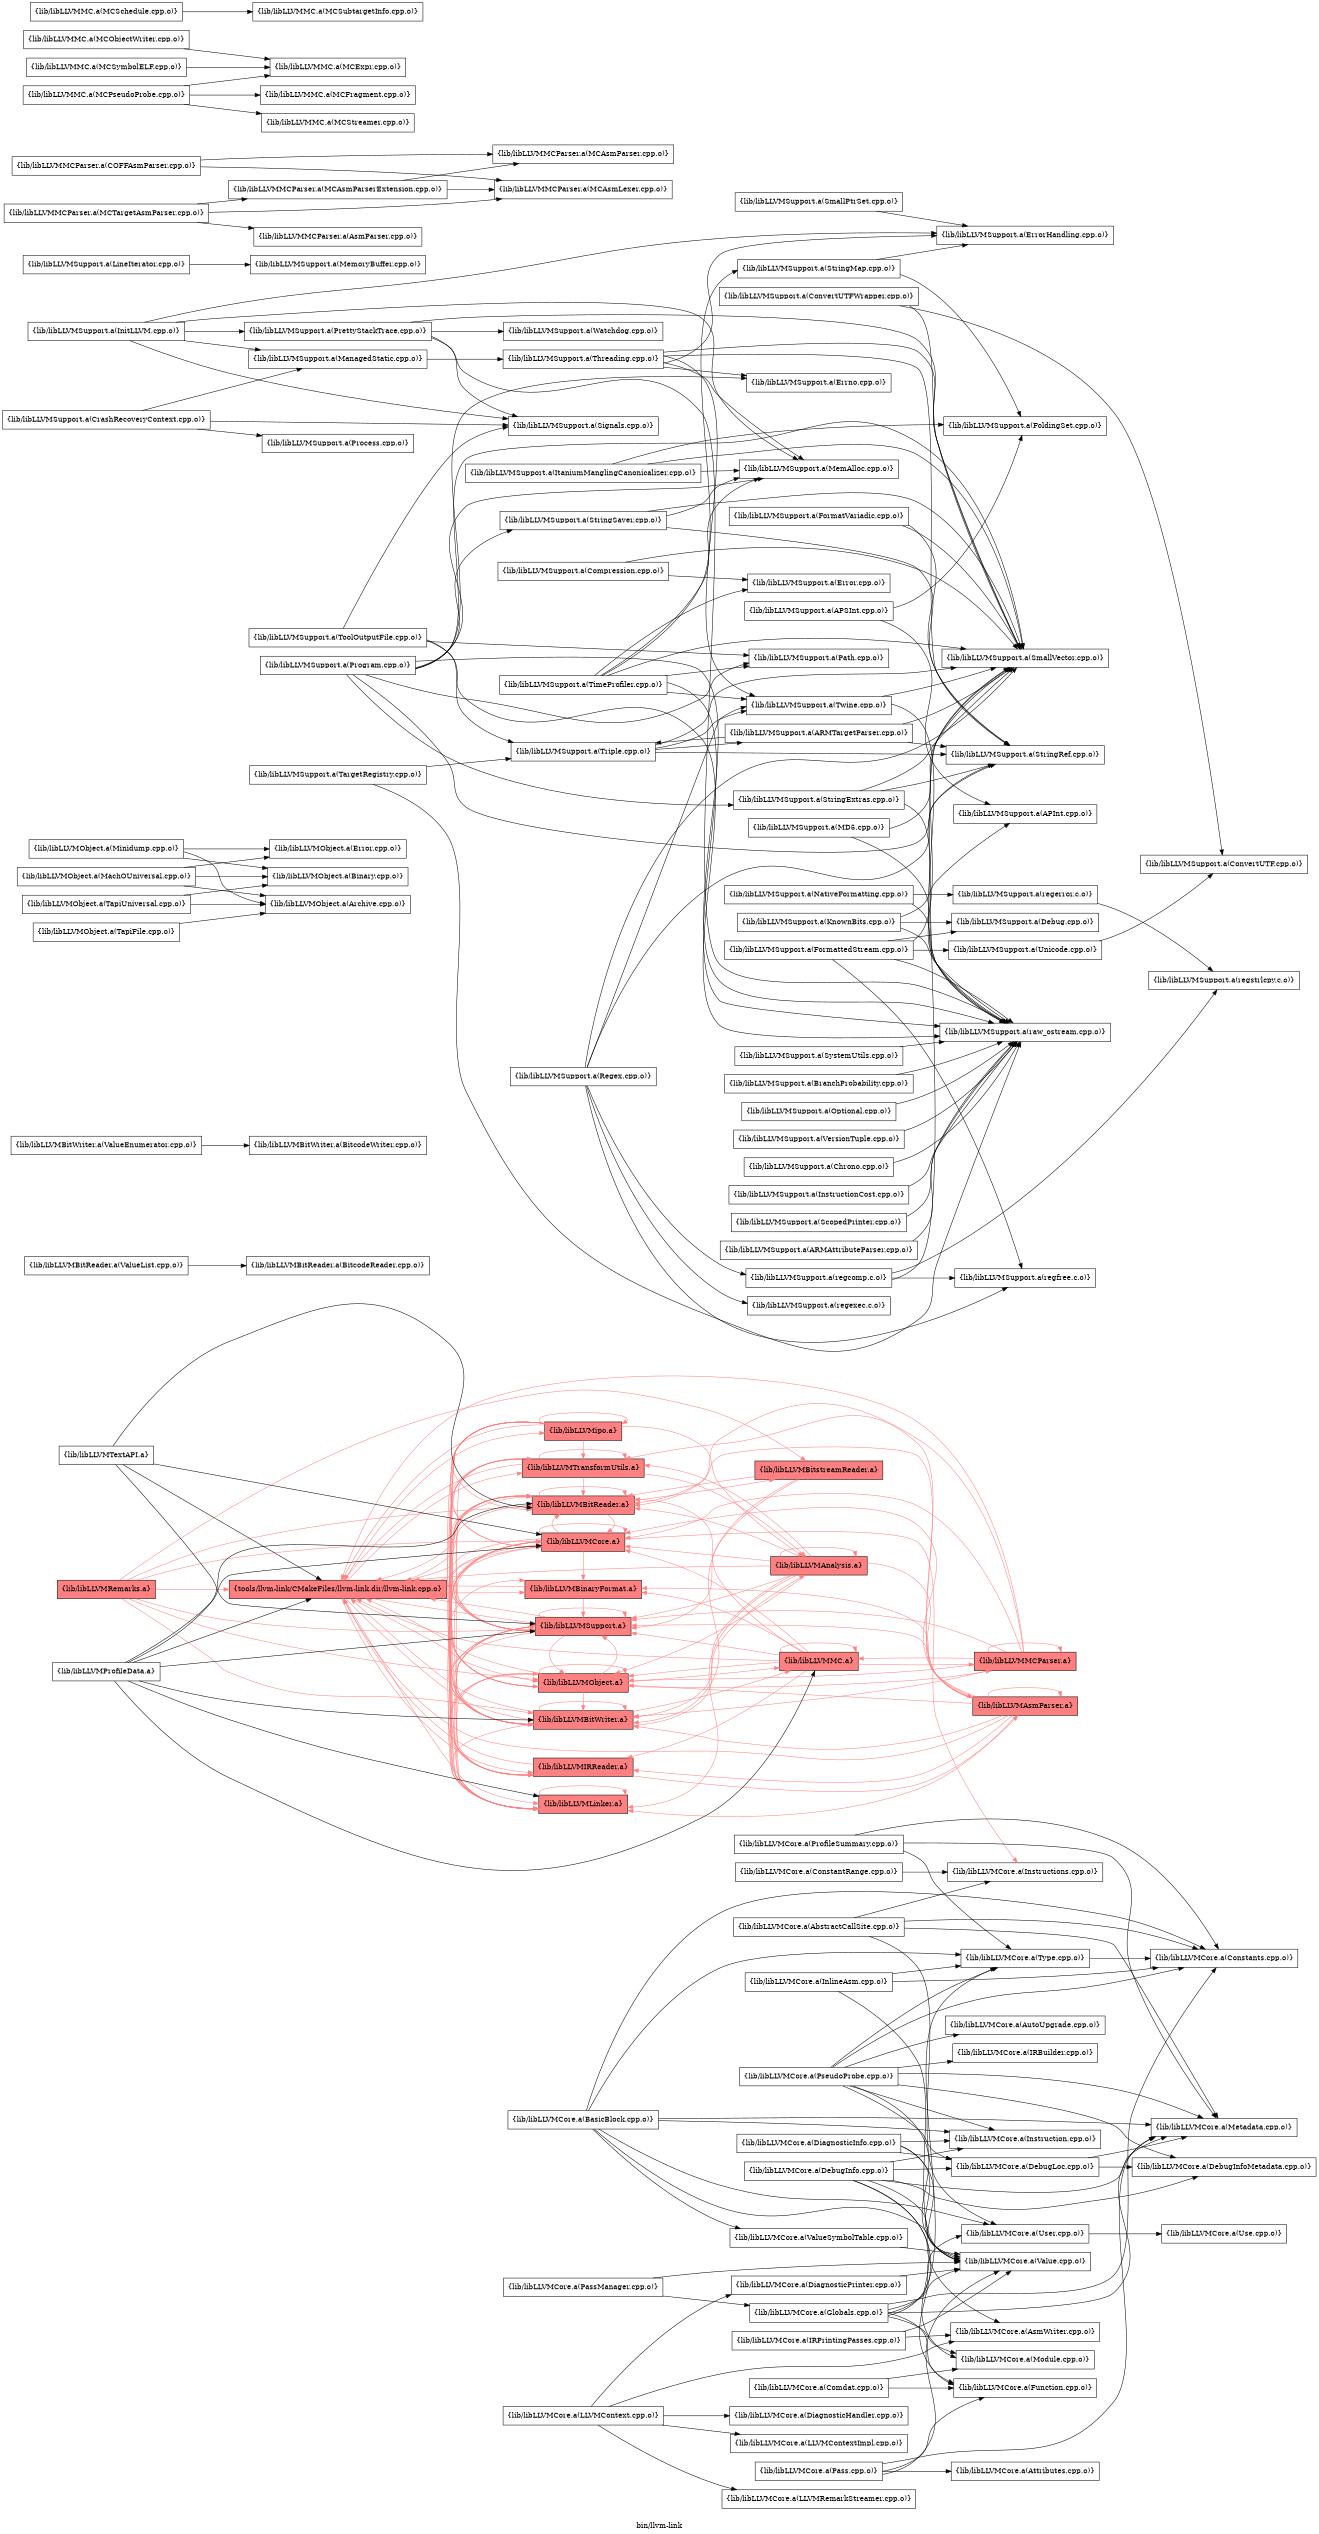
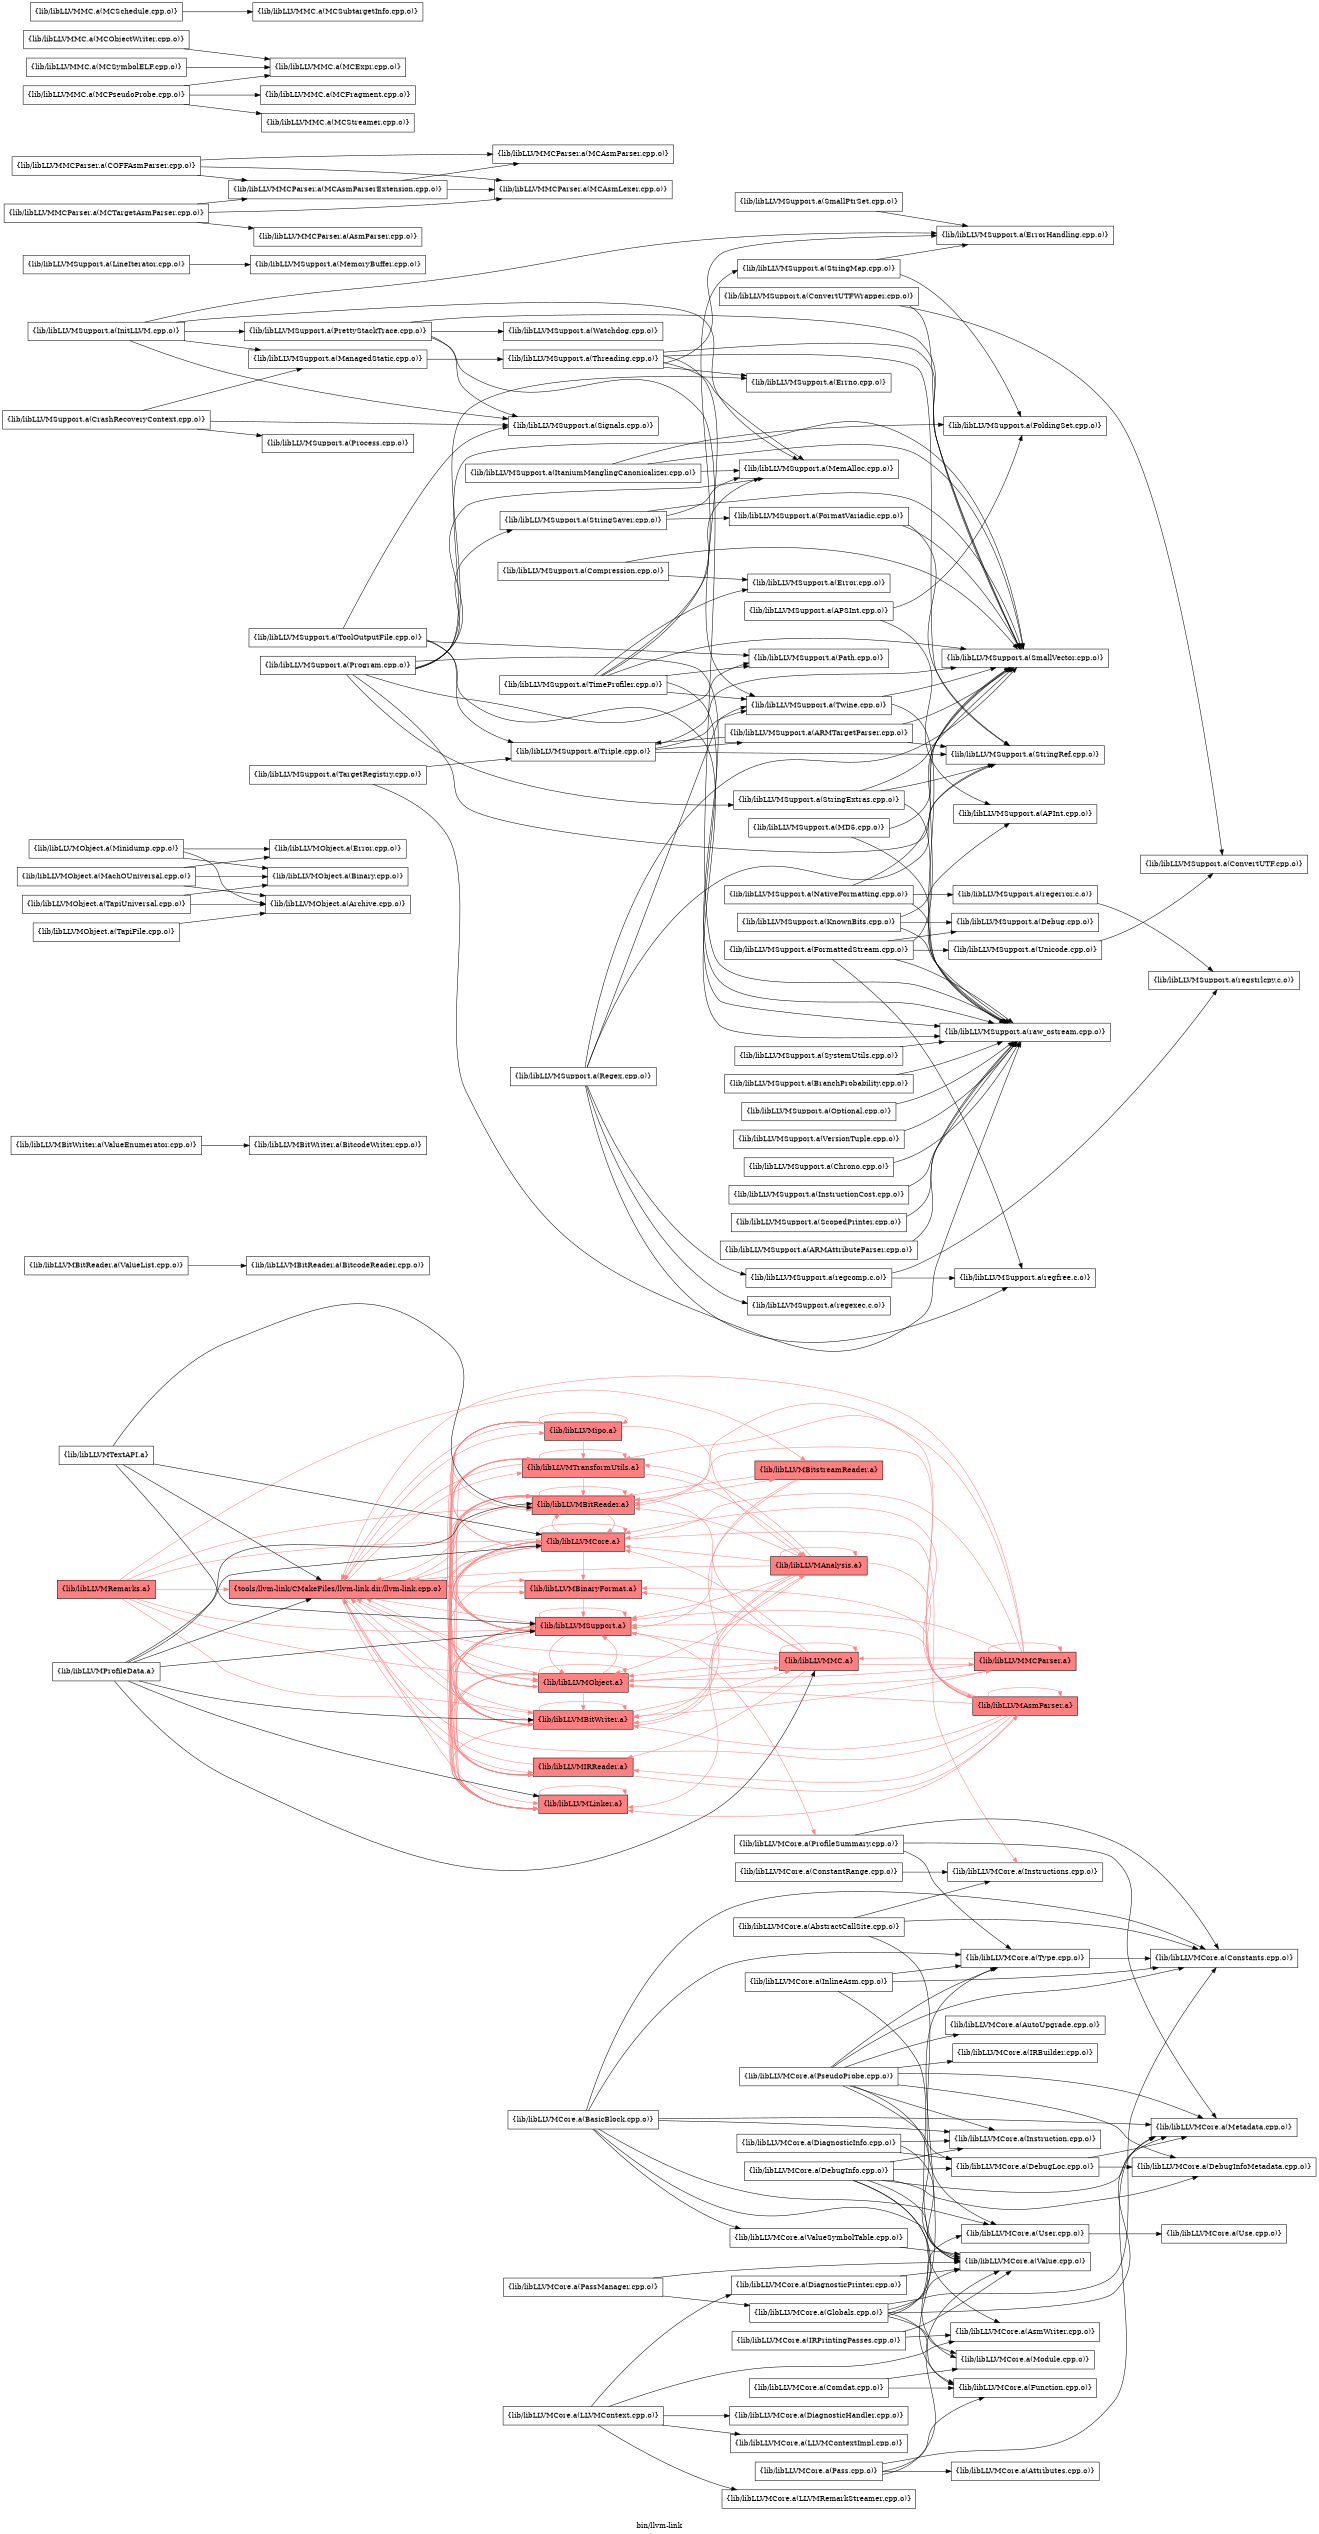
edge "{lib/libLLVMMCParser.a(COFFAsmParser.cpp.o)}" -> "{lib/libLLVMMCParser.a(MCAsmParserExtension.cpp.o)}": added
edge "{lib/libLLVMSupport.a(StringSaver.cpp.o)}" -> "{lib/libLLVMSupport.a(StringRef.cpp.o)}": now "{lib/libLLVMSupport.a(StringSaver.cpp.o)}" -> "{lib/libLLVMSupport.a(FormatVariadic.cpp.o)}"
edge "{lib/libLLVMSupport.a(regcomp.c.o)}" -> "{lib/libLLVMSupport.a(SmallVector.cpp.o)}": now "{lib/libLLVMSupport.a(NativeFormatting.cpp.o)}" -> "{lib/libLLVMSupport.a(SmallVector.cpp.o)}"
edge "{lib/libLLVMSupport.a}" -> "{tools/llvm-link/CMakeFiles/llvm-link.dir/llvm-link.cpp.o}": now "{lib/libLLVMSupport.a}" -> "{lib/libLLVMCore.a(ProfileSummary.cpp.o)}"
edge "{lib/libLLVMCore.a(AbstractCallSite.cpp.o)}" -> "{lib/libLLVMCore.a(Metadata.cpp.o)}": removed
edge "{lib/libLLVMCore.a(DiagnosticInfo.cpp.o)}" -> "{lib/libLLVMCore.a(Value.cpp.o)}": removed
